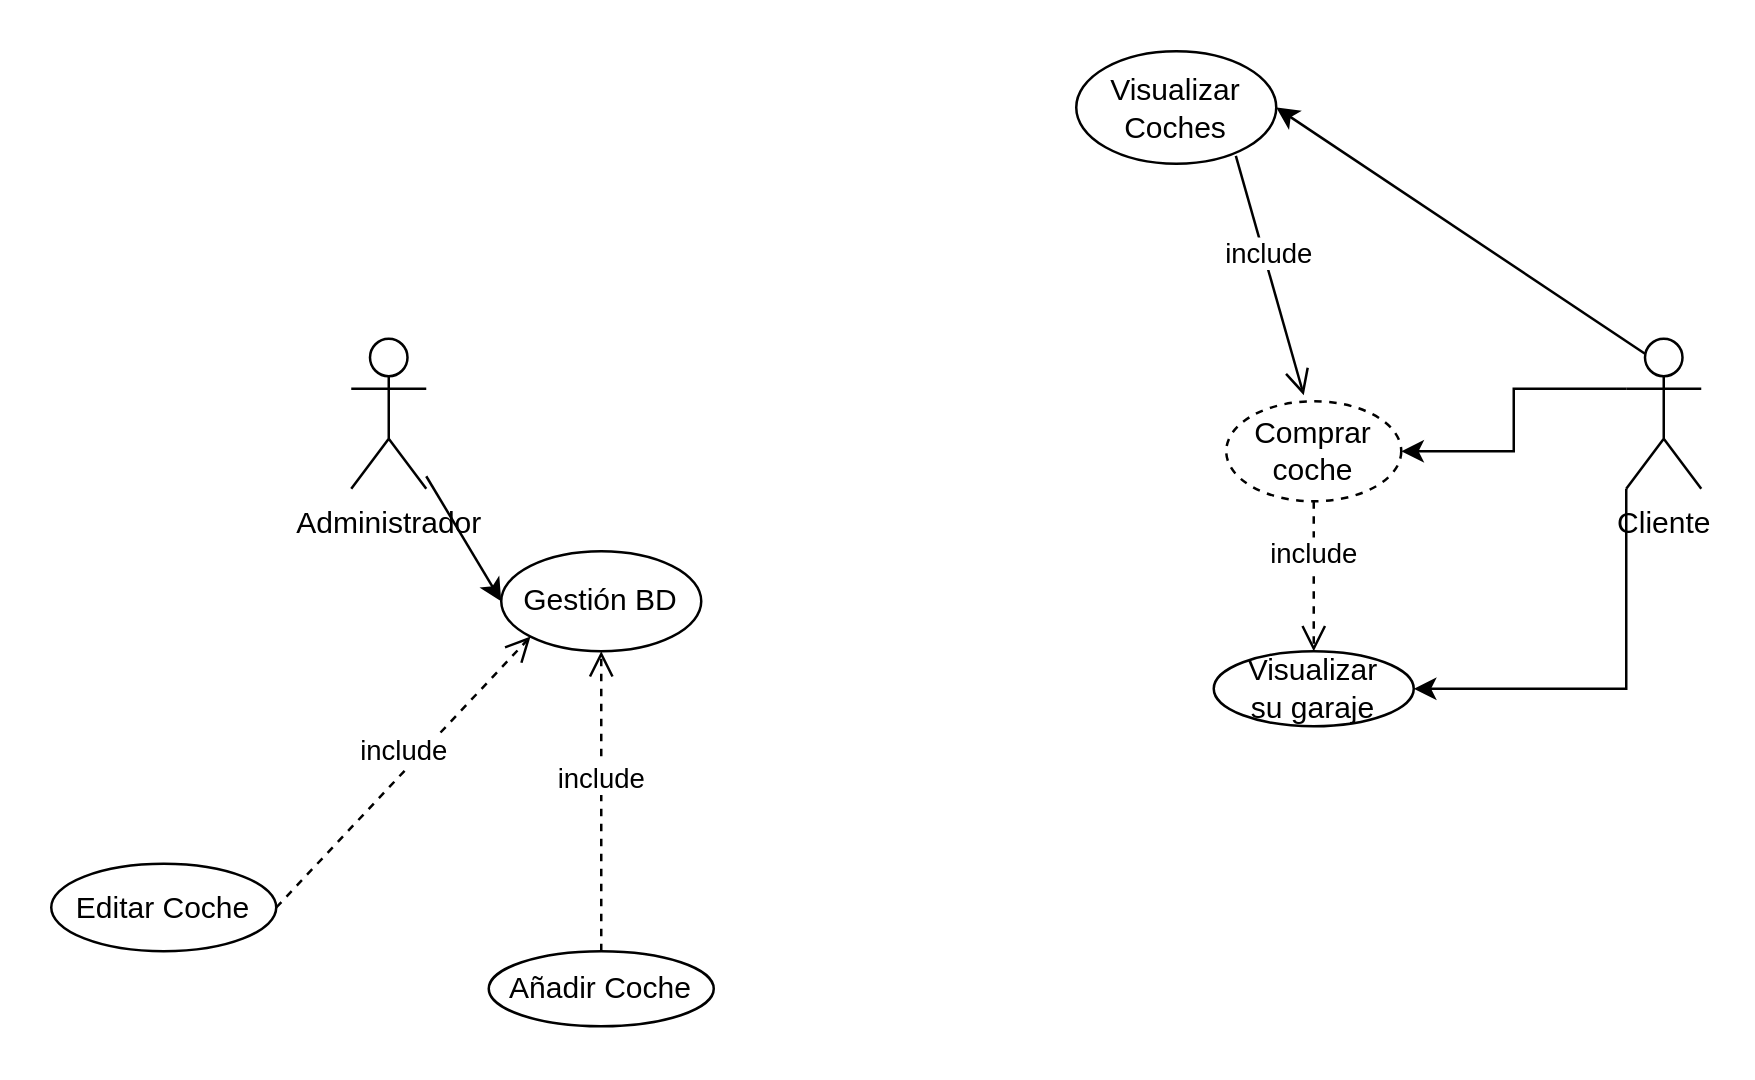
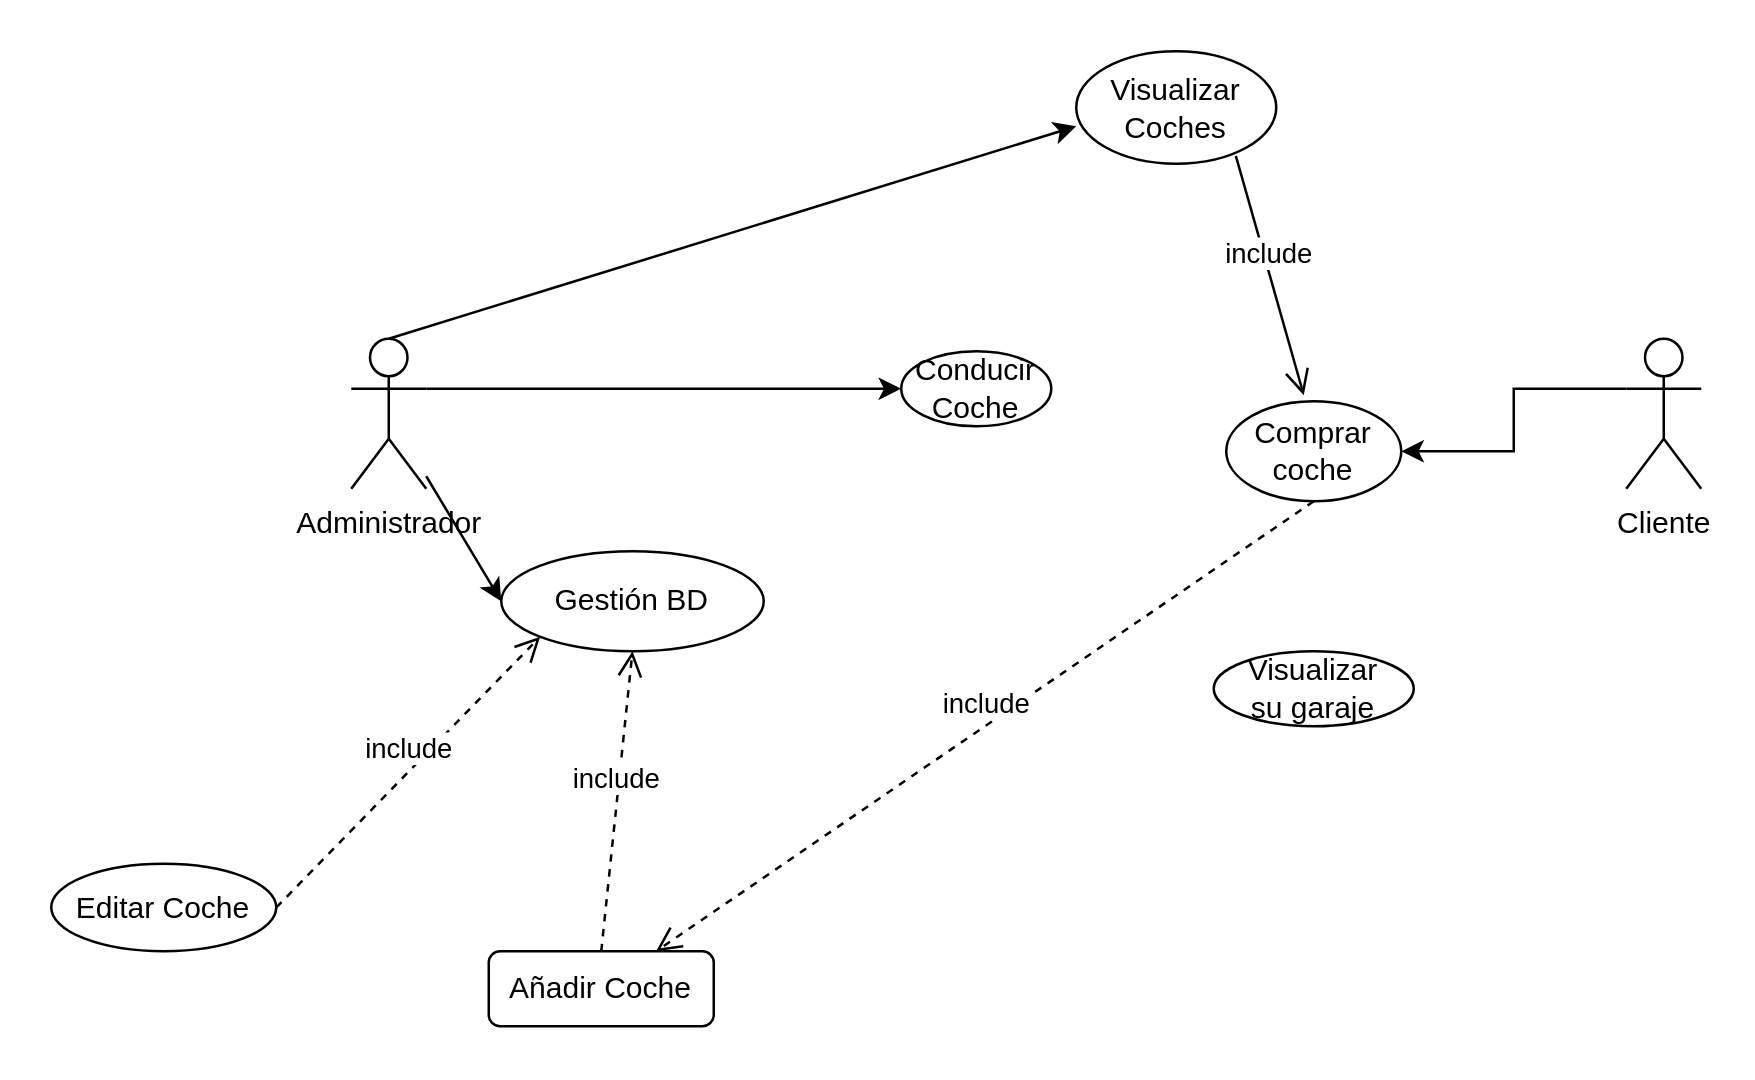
edge "Administrador" -> "Visualizar Coches": added
edge "Cliente" -> "Visualizar Coches": removed
edge "Administrador" -> "Conducir Coche": added
node "Conducir Coche": added
node "Comprar coche": style dashed -> solid
node "Gestión BD": size 200x100 -> 263x100
edge "Comprar coche" -> "Visualizar su garaje": now "Comprar coche" -> "Añadir Coche"
edge "Cliente" -> "Visualizar su garaje": removed
node "Añadir Coche": shape ellipse -> rounded rectangle
